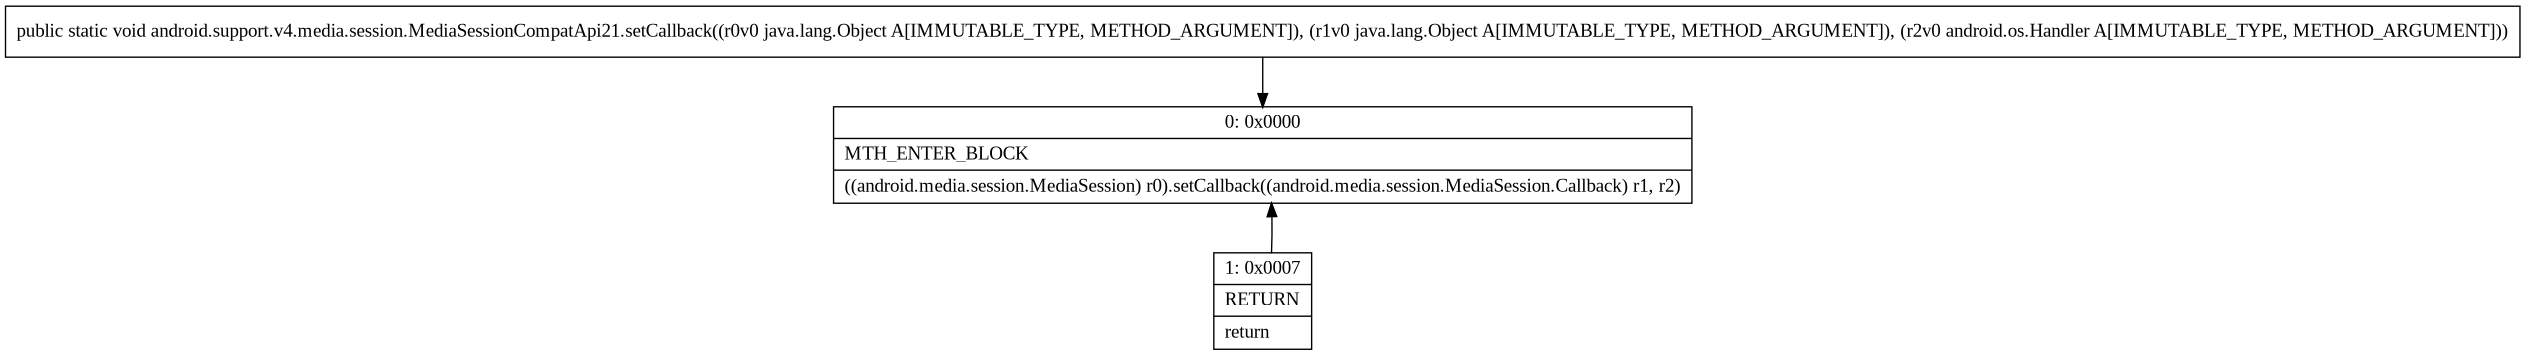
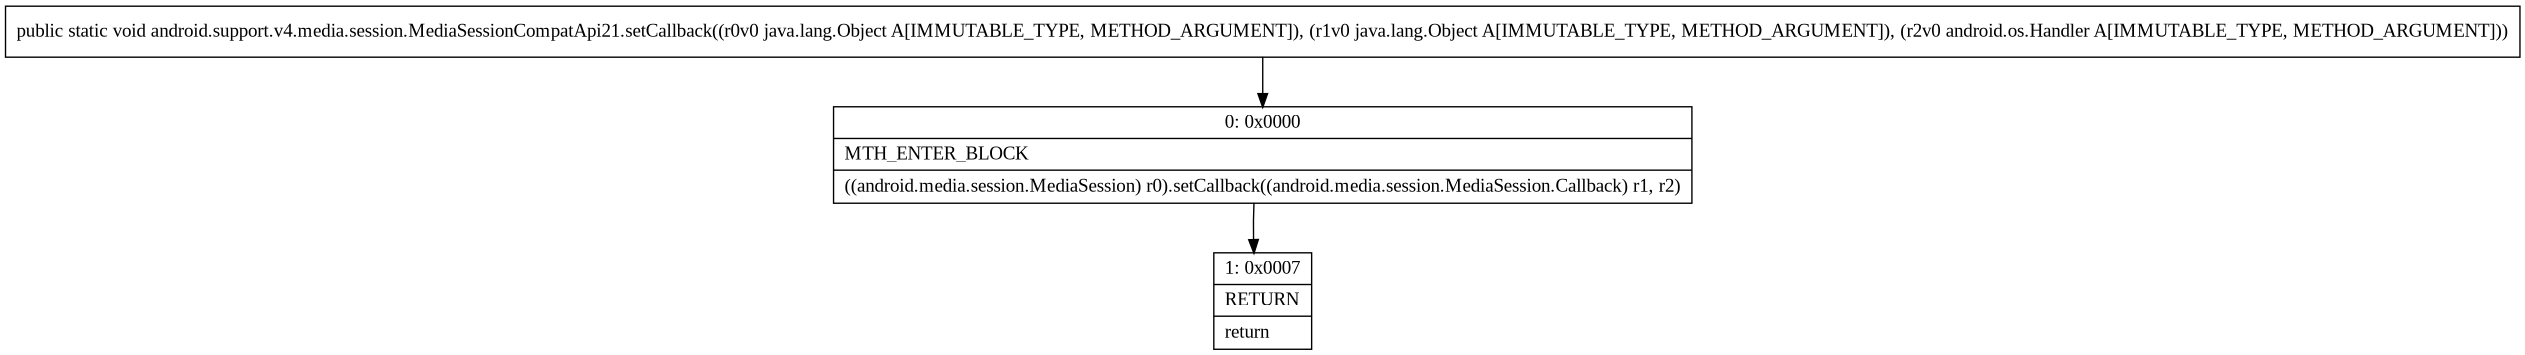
edge "1: 0x0007" -> "0: 0x0000": reversed
